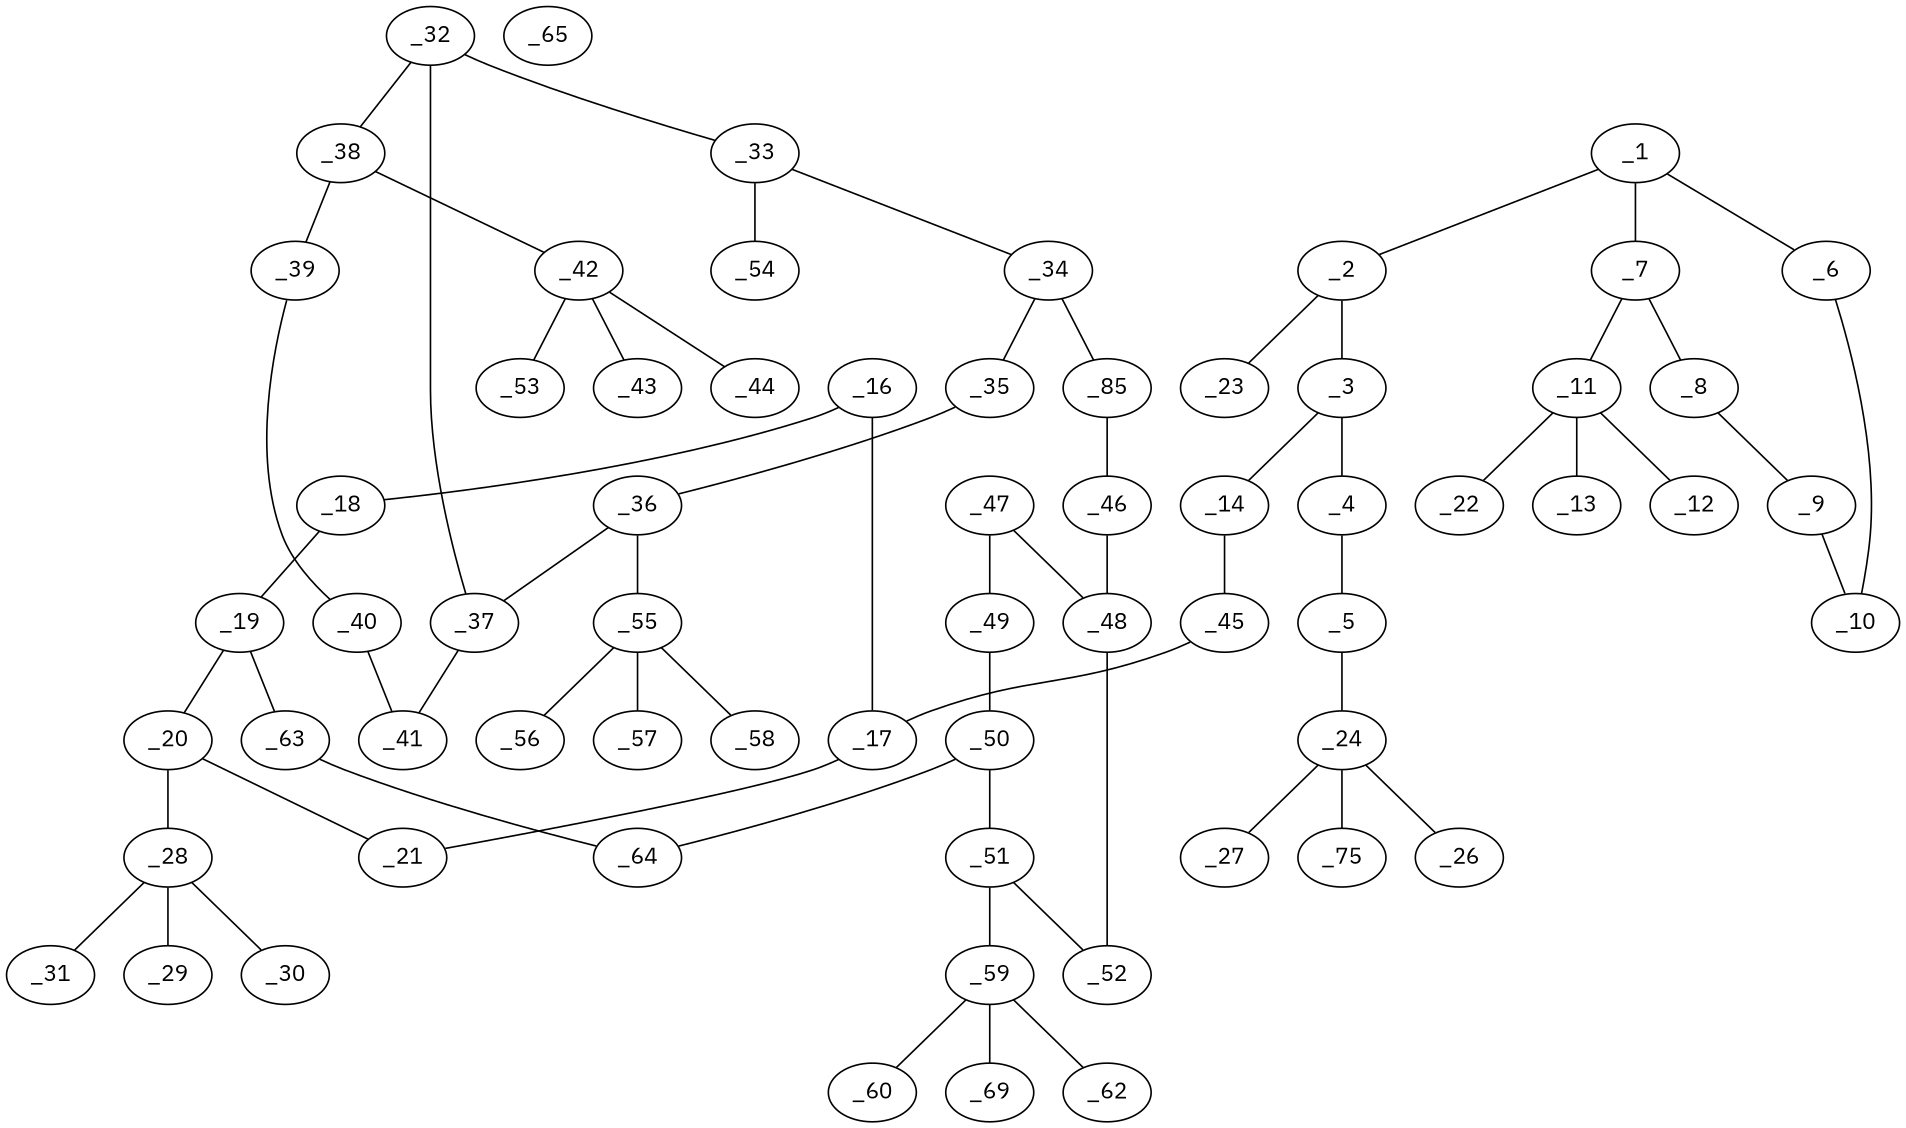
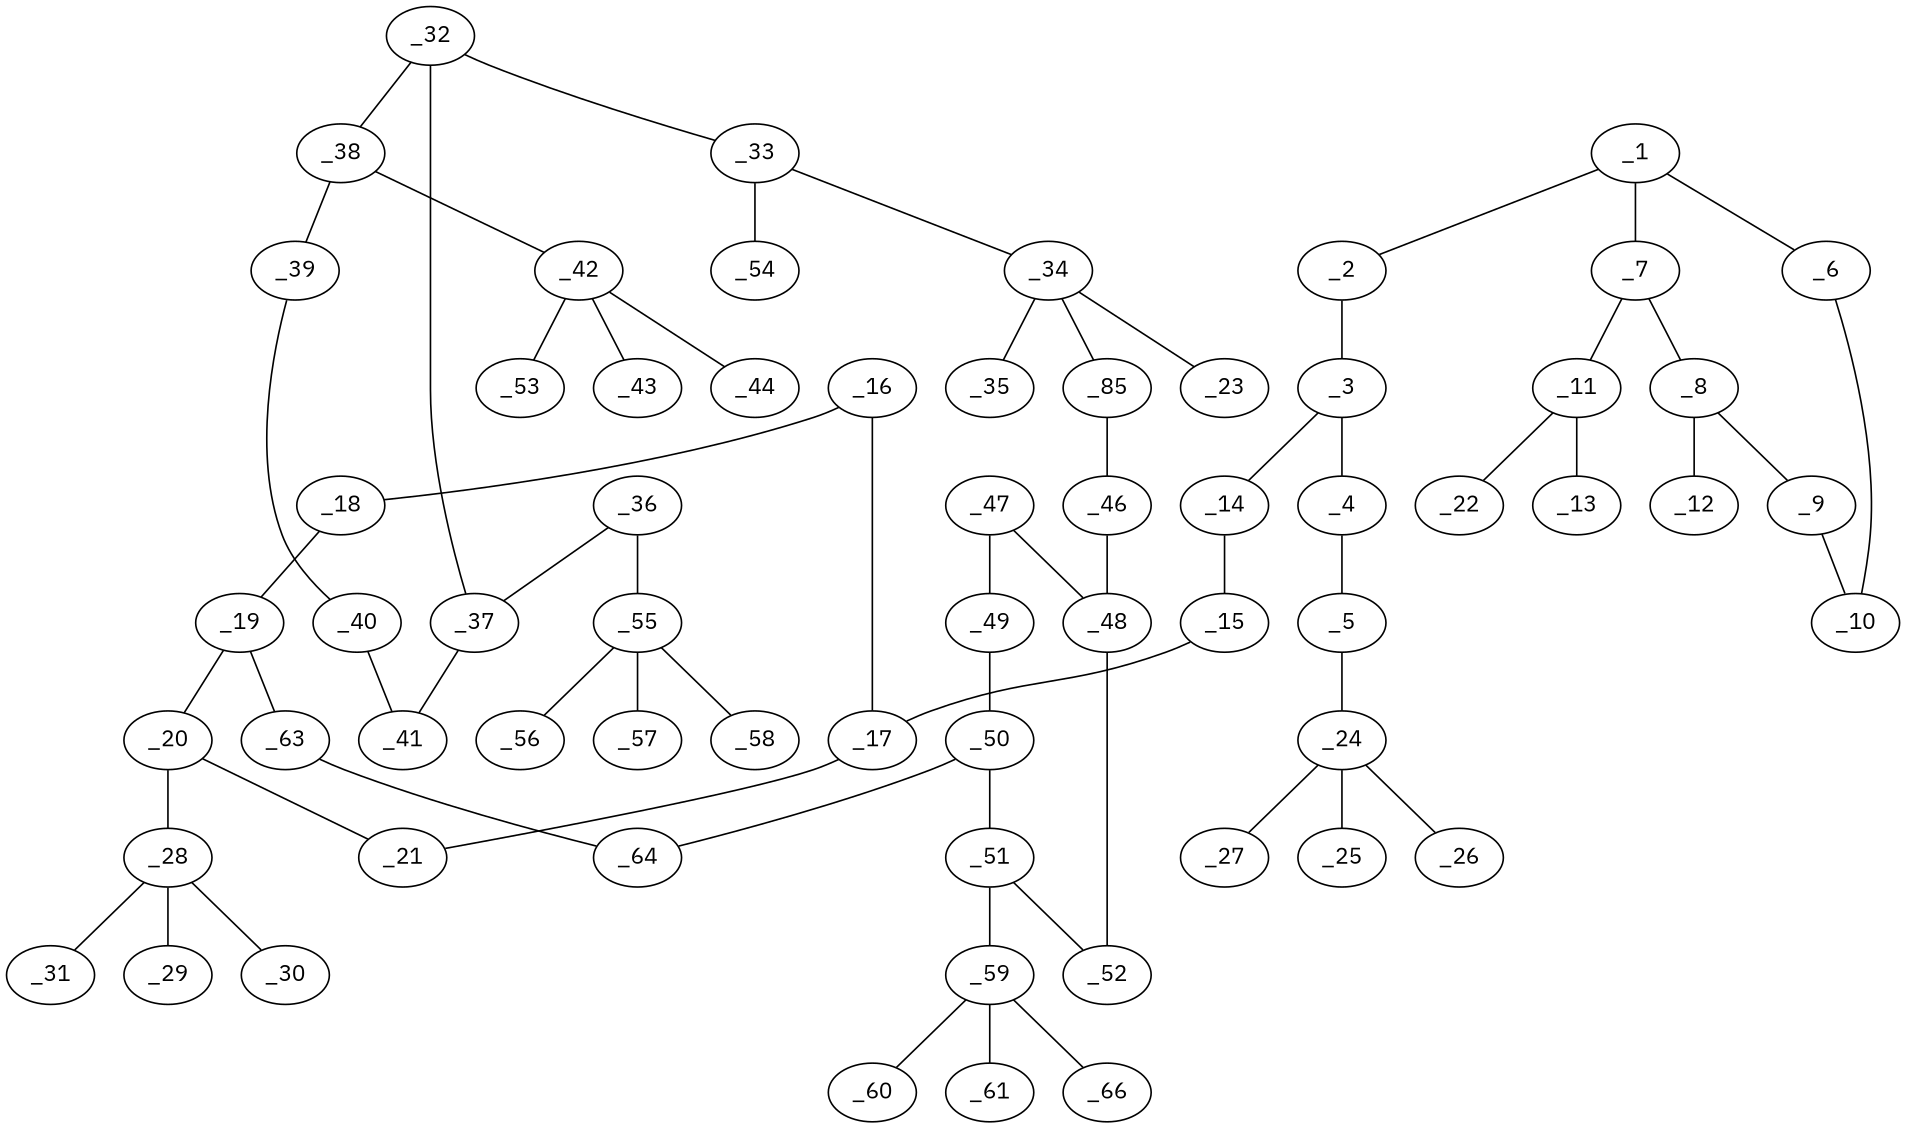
node "_65": removed
edge "_2" -- "_23": now "_34" -- "_23"
edge "_11" -- "_12": now "_8" -- "_12"
edge "_35" -- "_36": removed
node "_45": label "_45" -> "_15"
node "_75": label "_75" -> "_25"
node "_69": label "_69" -> "_61"
node "_62": label "_62" -> "_66"
